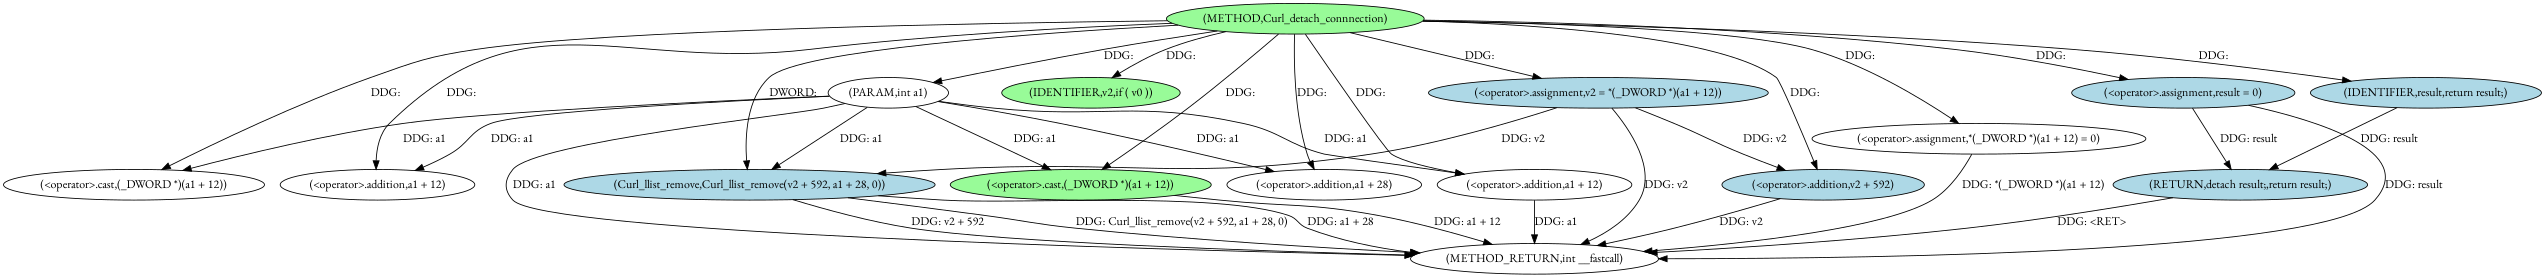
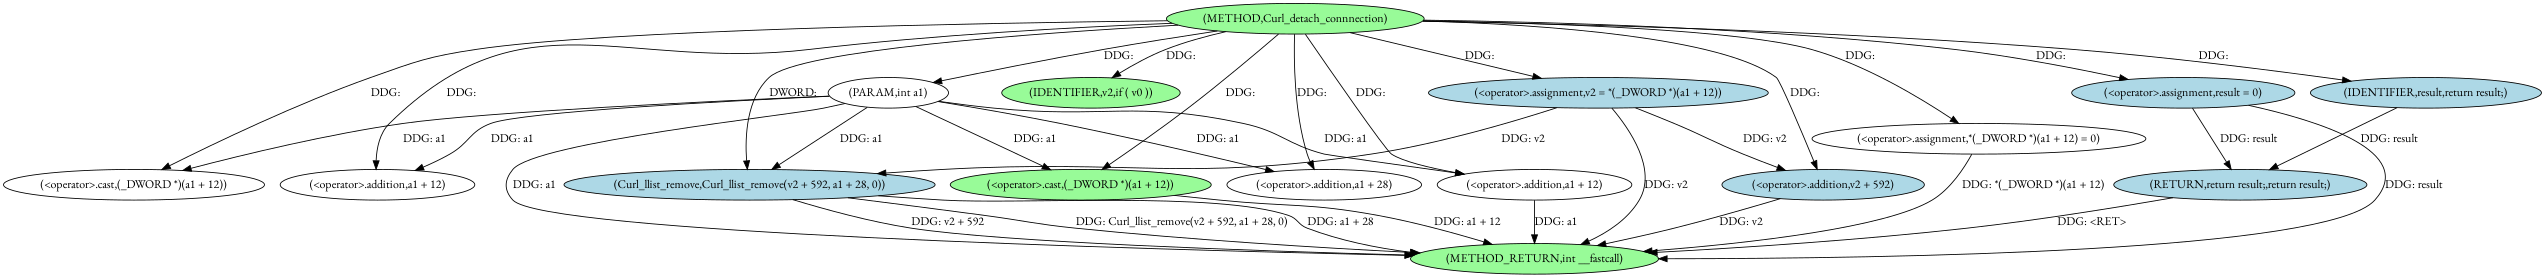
node "(RETURN,detach result;,return result;)": label "(RETURN,detach result;,return result;)" -> "(RETURN,return result;,return result;)"
node "(METHOD_RETURN,int __fastcall)": fillcolor white -> palegreen
